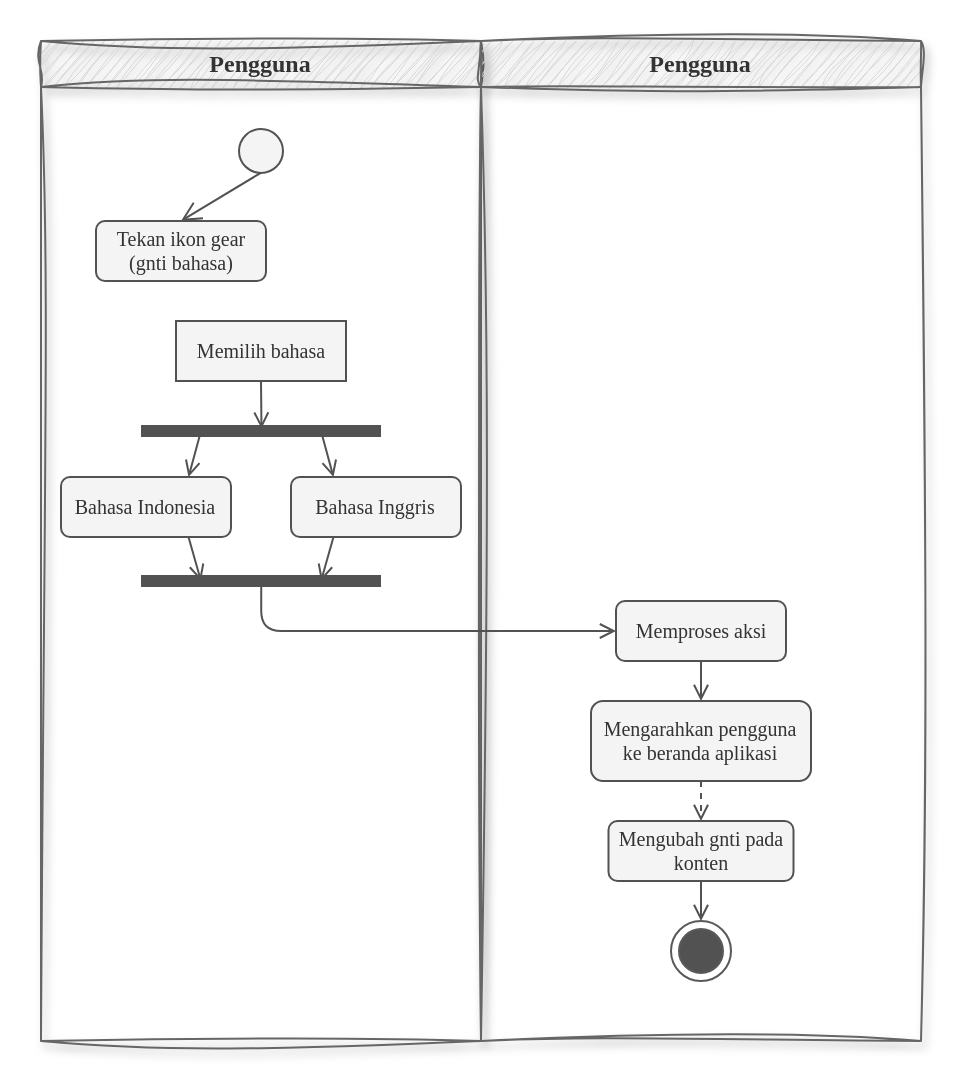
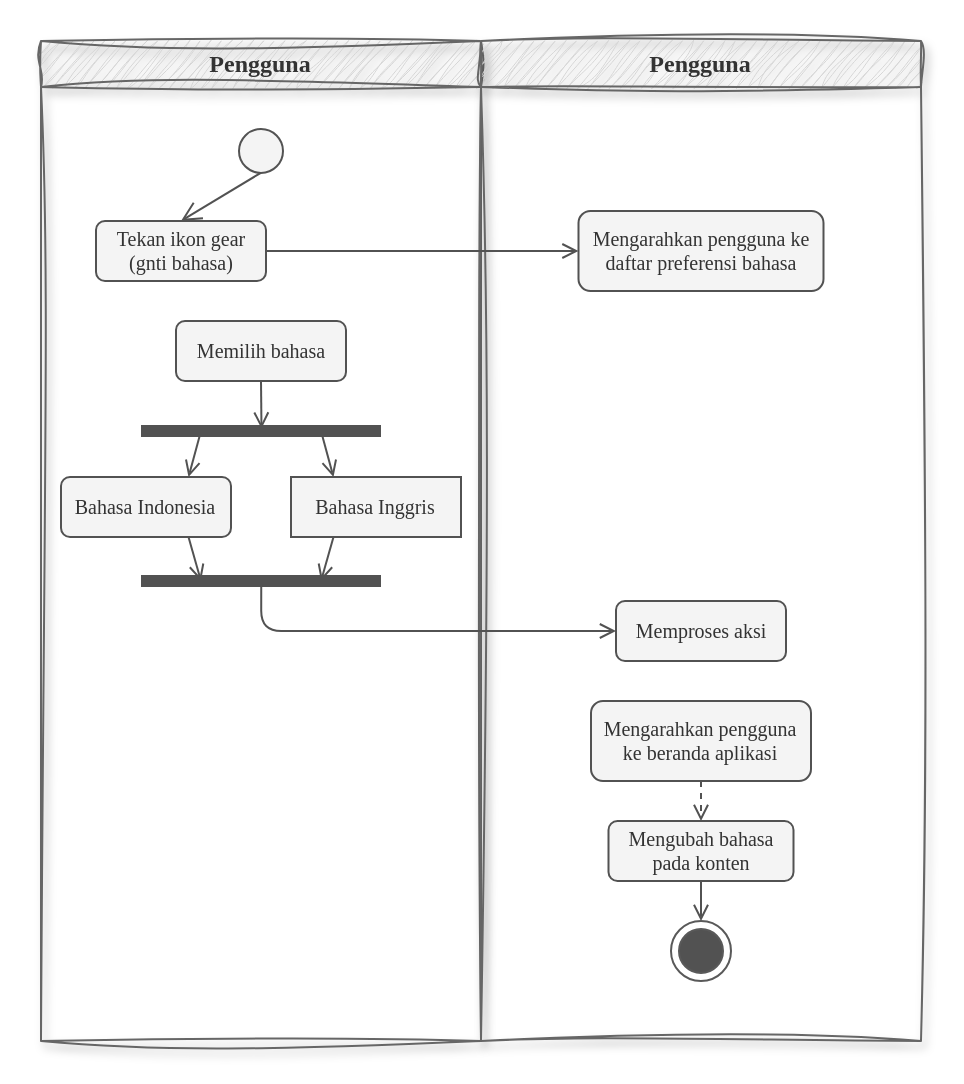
edge "Tekan ikon gear (gnti bahasa)" -> "Mengarahkan pengguna ke daftar preferensi bahasa": added
node "Mengarahkan pengguna ke daftar preferensi bahasa": added
node "Memilih bahasa": shape rectangle -> rounded rectangle
node "Bahasa Inggris": shape rounded rectangle -> rectangle
edge "Memproses aksi" -> "Mengarahkan pengguna ke beranda aplikasi": removed
node "Mengubah gnti pada konten": label "Mengubah gnti pada konten" -> "Mengubah bahasa pada konten"
